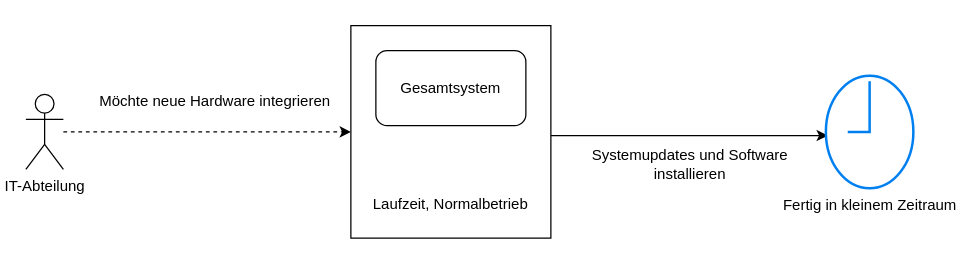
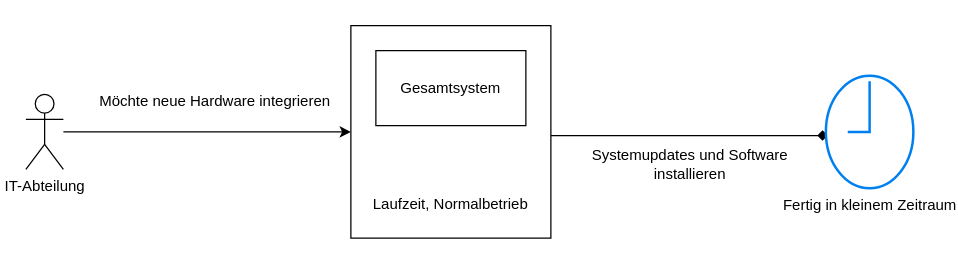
node "Gesamtsystem": shape rounded rectangle -> rectangle
edge "IT-Abteilung" -> "Laufzeit, Normalbetrieb": style dashed -> solid
edge "Laufzeit, Normalbetrieb" -> "Fertig in kleinem Zeitraum": arrowhead classic -> diamond
